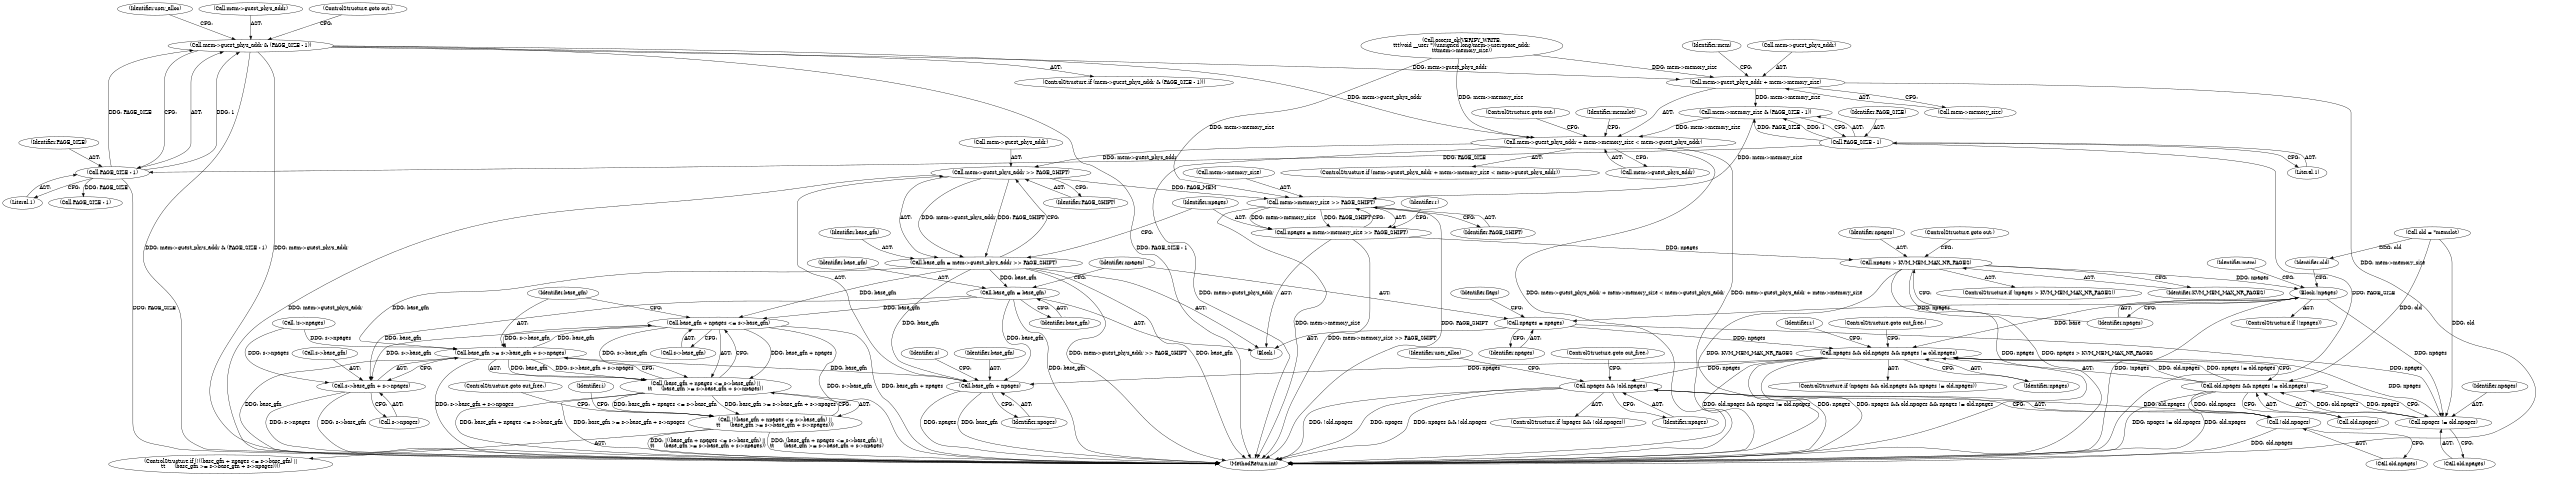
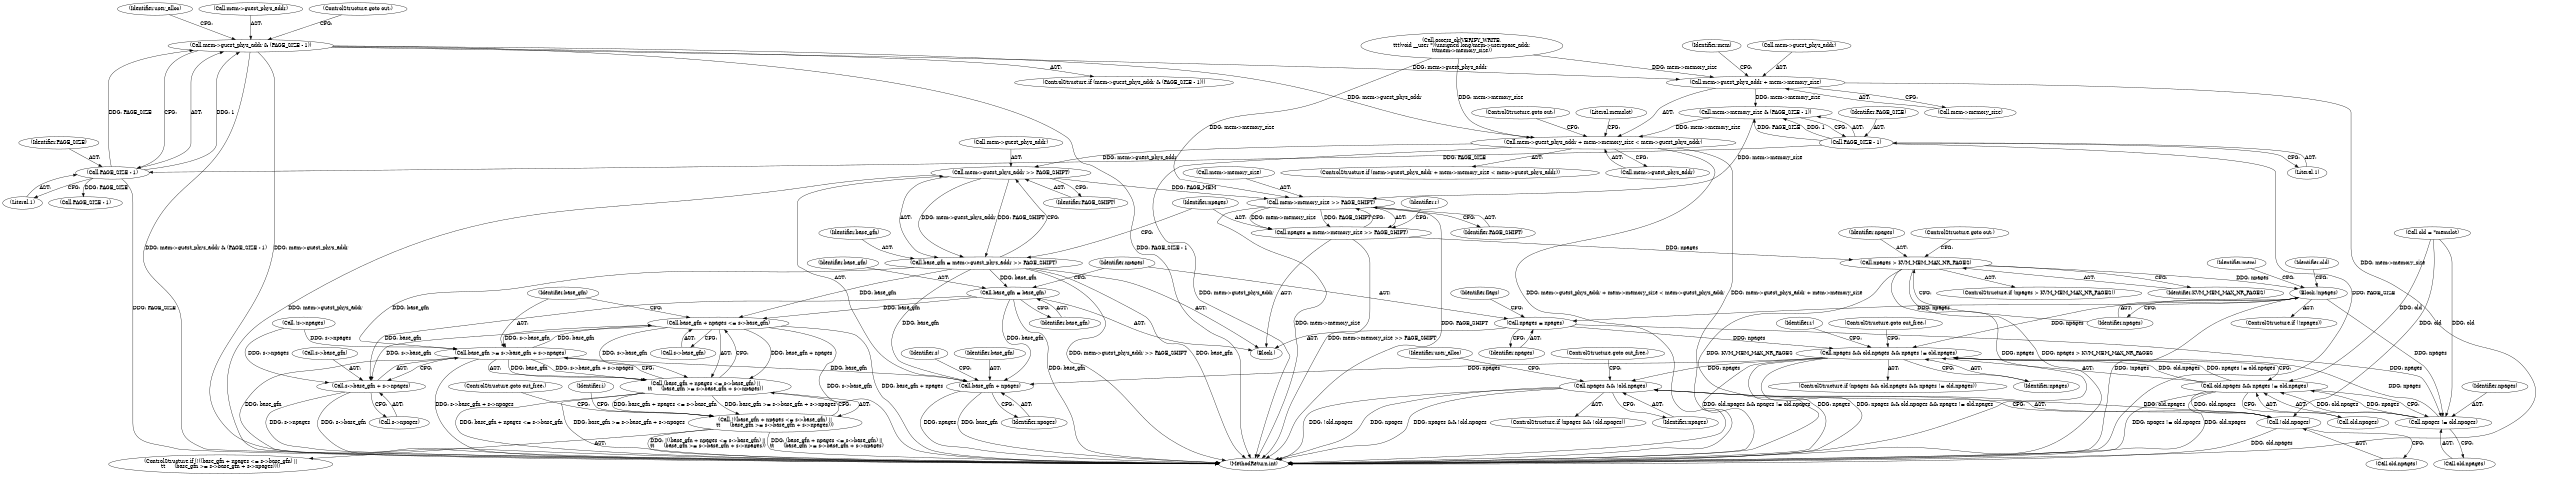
node "(Identifier,memslot)": label "(Identifier,memslot)" -> "(Literal,memslot)"
edge "(Call,old = *memslot)" -> "(Identifier,old)": now "(Call,old = *memslot)" -> "(Call,!old.npages)"
edge "(Block,!npages)" -> "(Call,npages && old.npages && npages != old.npages)": label "DDG: base" -> "DDG: npages"
